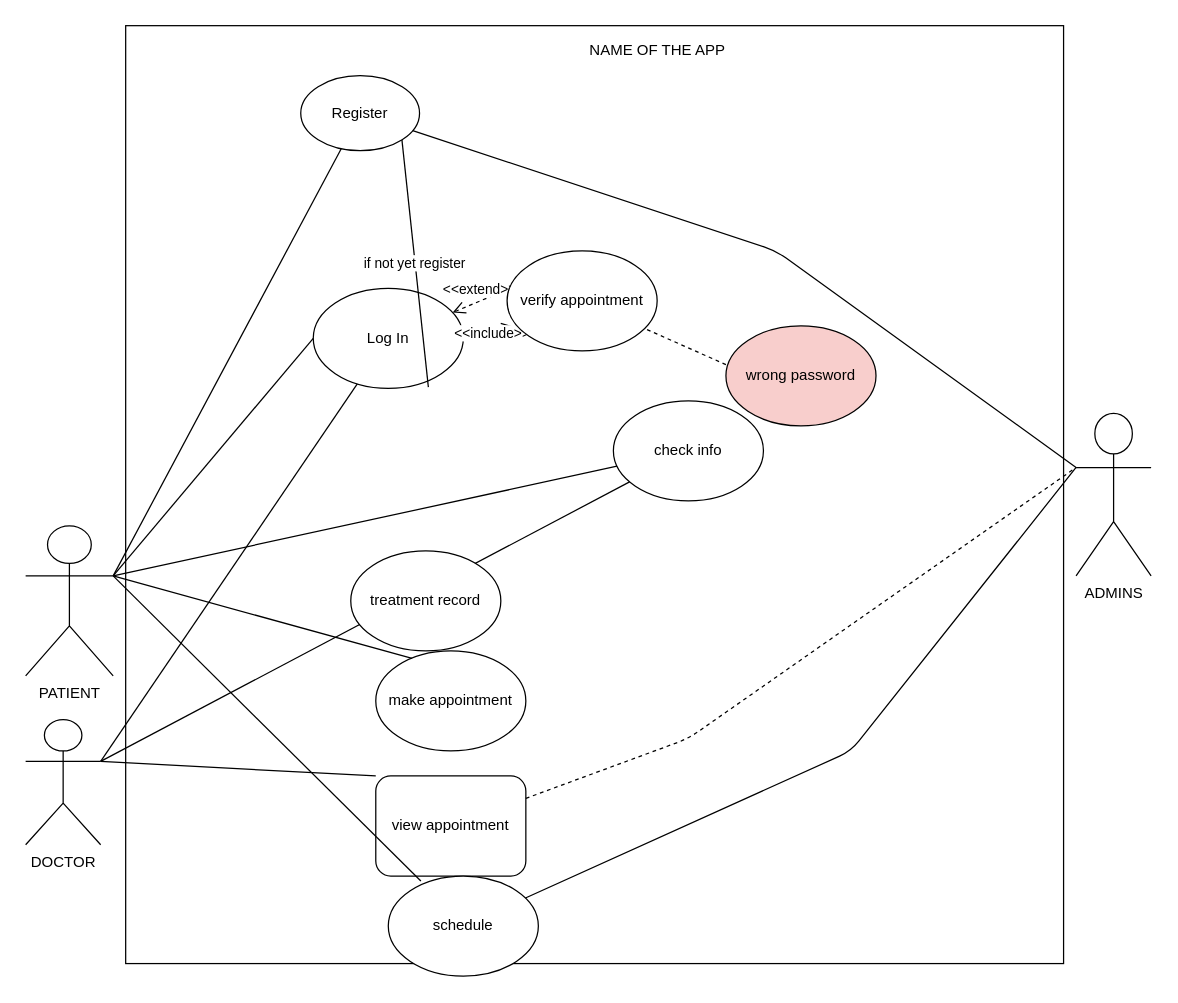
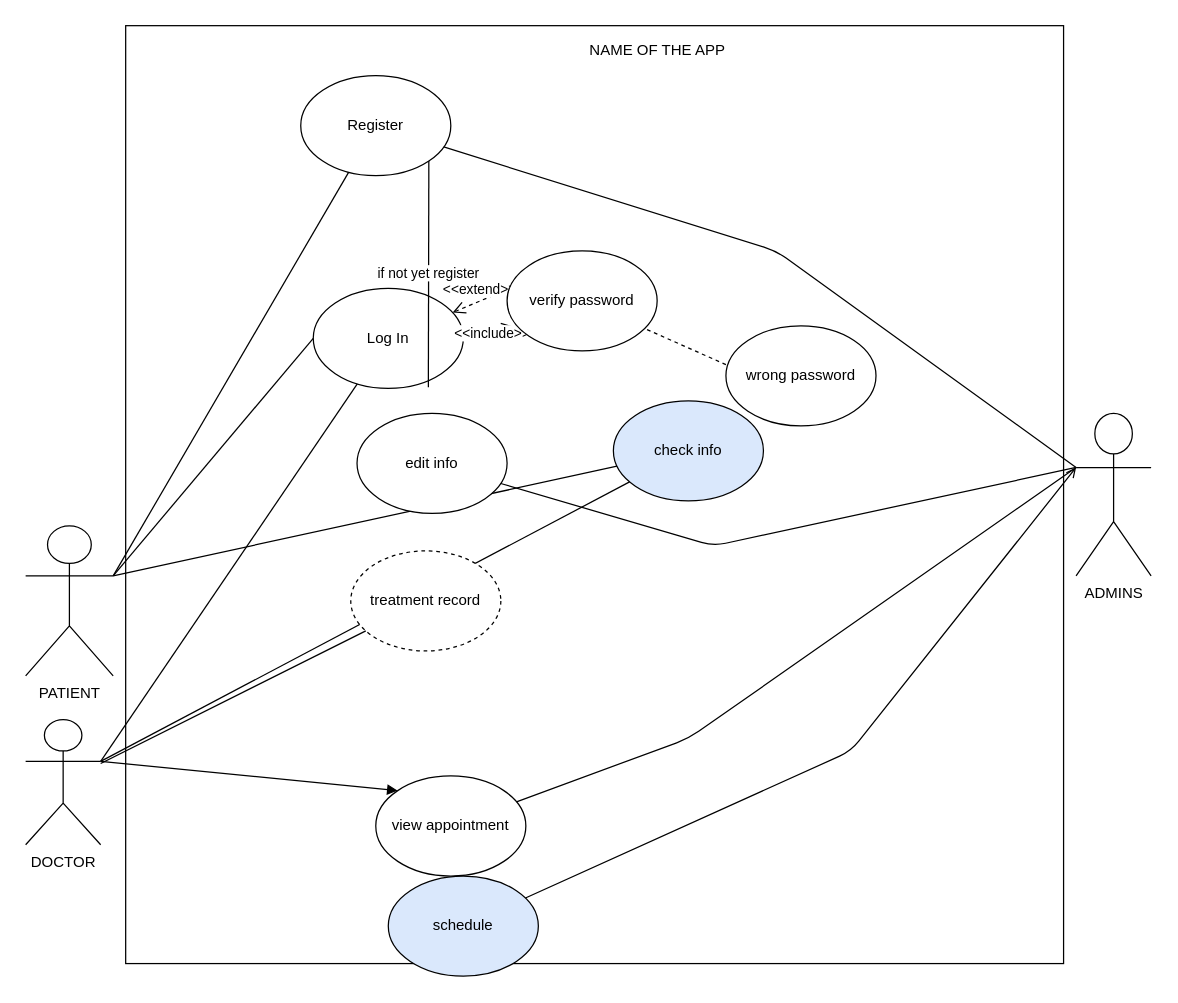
node "Register": size 119x75 -> 150x100
node "verify appointment": label "verify appointment" -> "verify password"
node "wrong password": fillcolor #f8cecc -> #ffffff
node "check info": fillcolor #ffffff -> #dae8fc
node "edit info": added
edge "ADMINS" -- "schedule": arrowhead none -> open
edge "edit info" -- "ADMINS": added
node "treatment record": style solid -> dashed
edge "PATIENT" -- "make appointment": removed
edge "ADMINS" -- "view appointment": style dashed -> solid
edge "treatment record" -- "DOCTOR": added
node "make appointment": removed
edge "PATIENT" -- "schedule": removed
edge "DOCTOR" -- "view appointment": arrowhead none -> block
node "view appointment": shape rounded rectangle -> ellipse
node "schedule": fillcolor #ffffff -> #dae8fc
